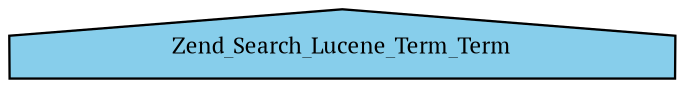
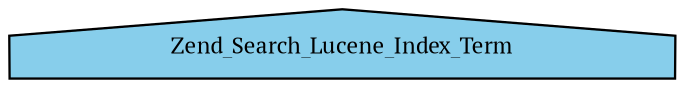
node "Zend_Search_Lucene_Term_Term": label "Zend_Search_Lucene_Term_Term" -> "Zend_Search_Lucene_Index_Term"
